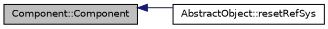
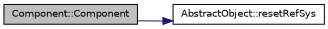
edge "AbstractObject::resetRefSys" -> "Component::Component": reversed
